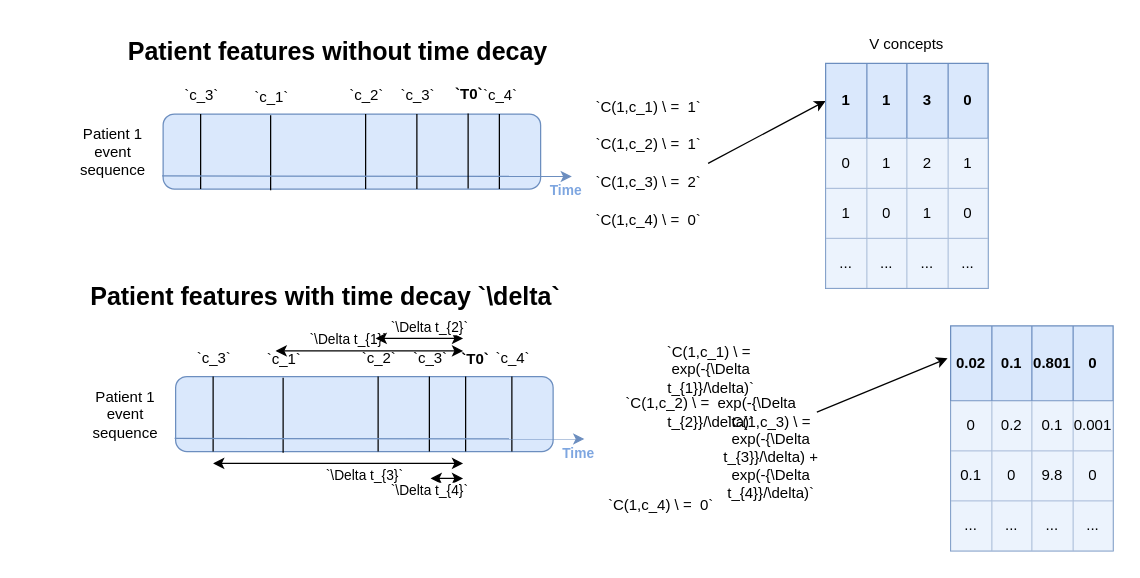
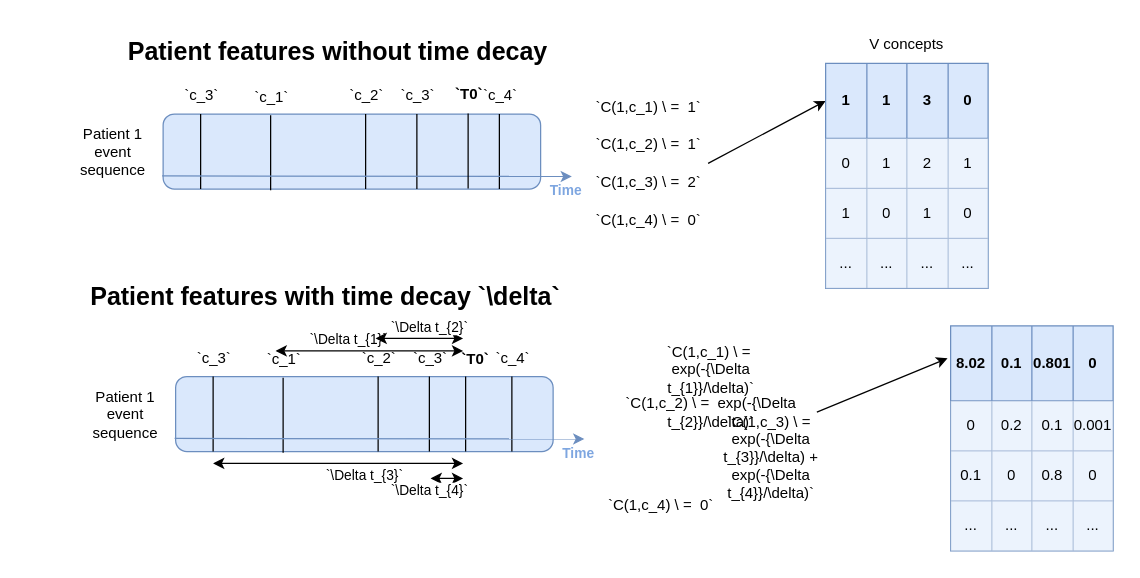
node "0.02": label "0.02" -> "8.02"
node "9.8": label "9.8" -> "0.8"
